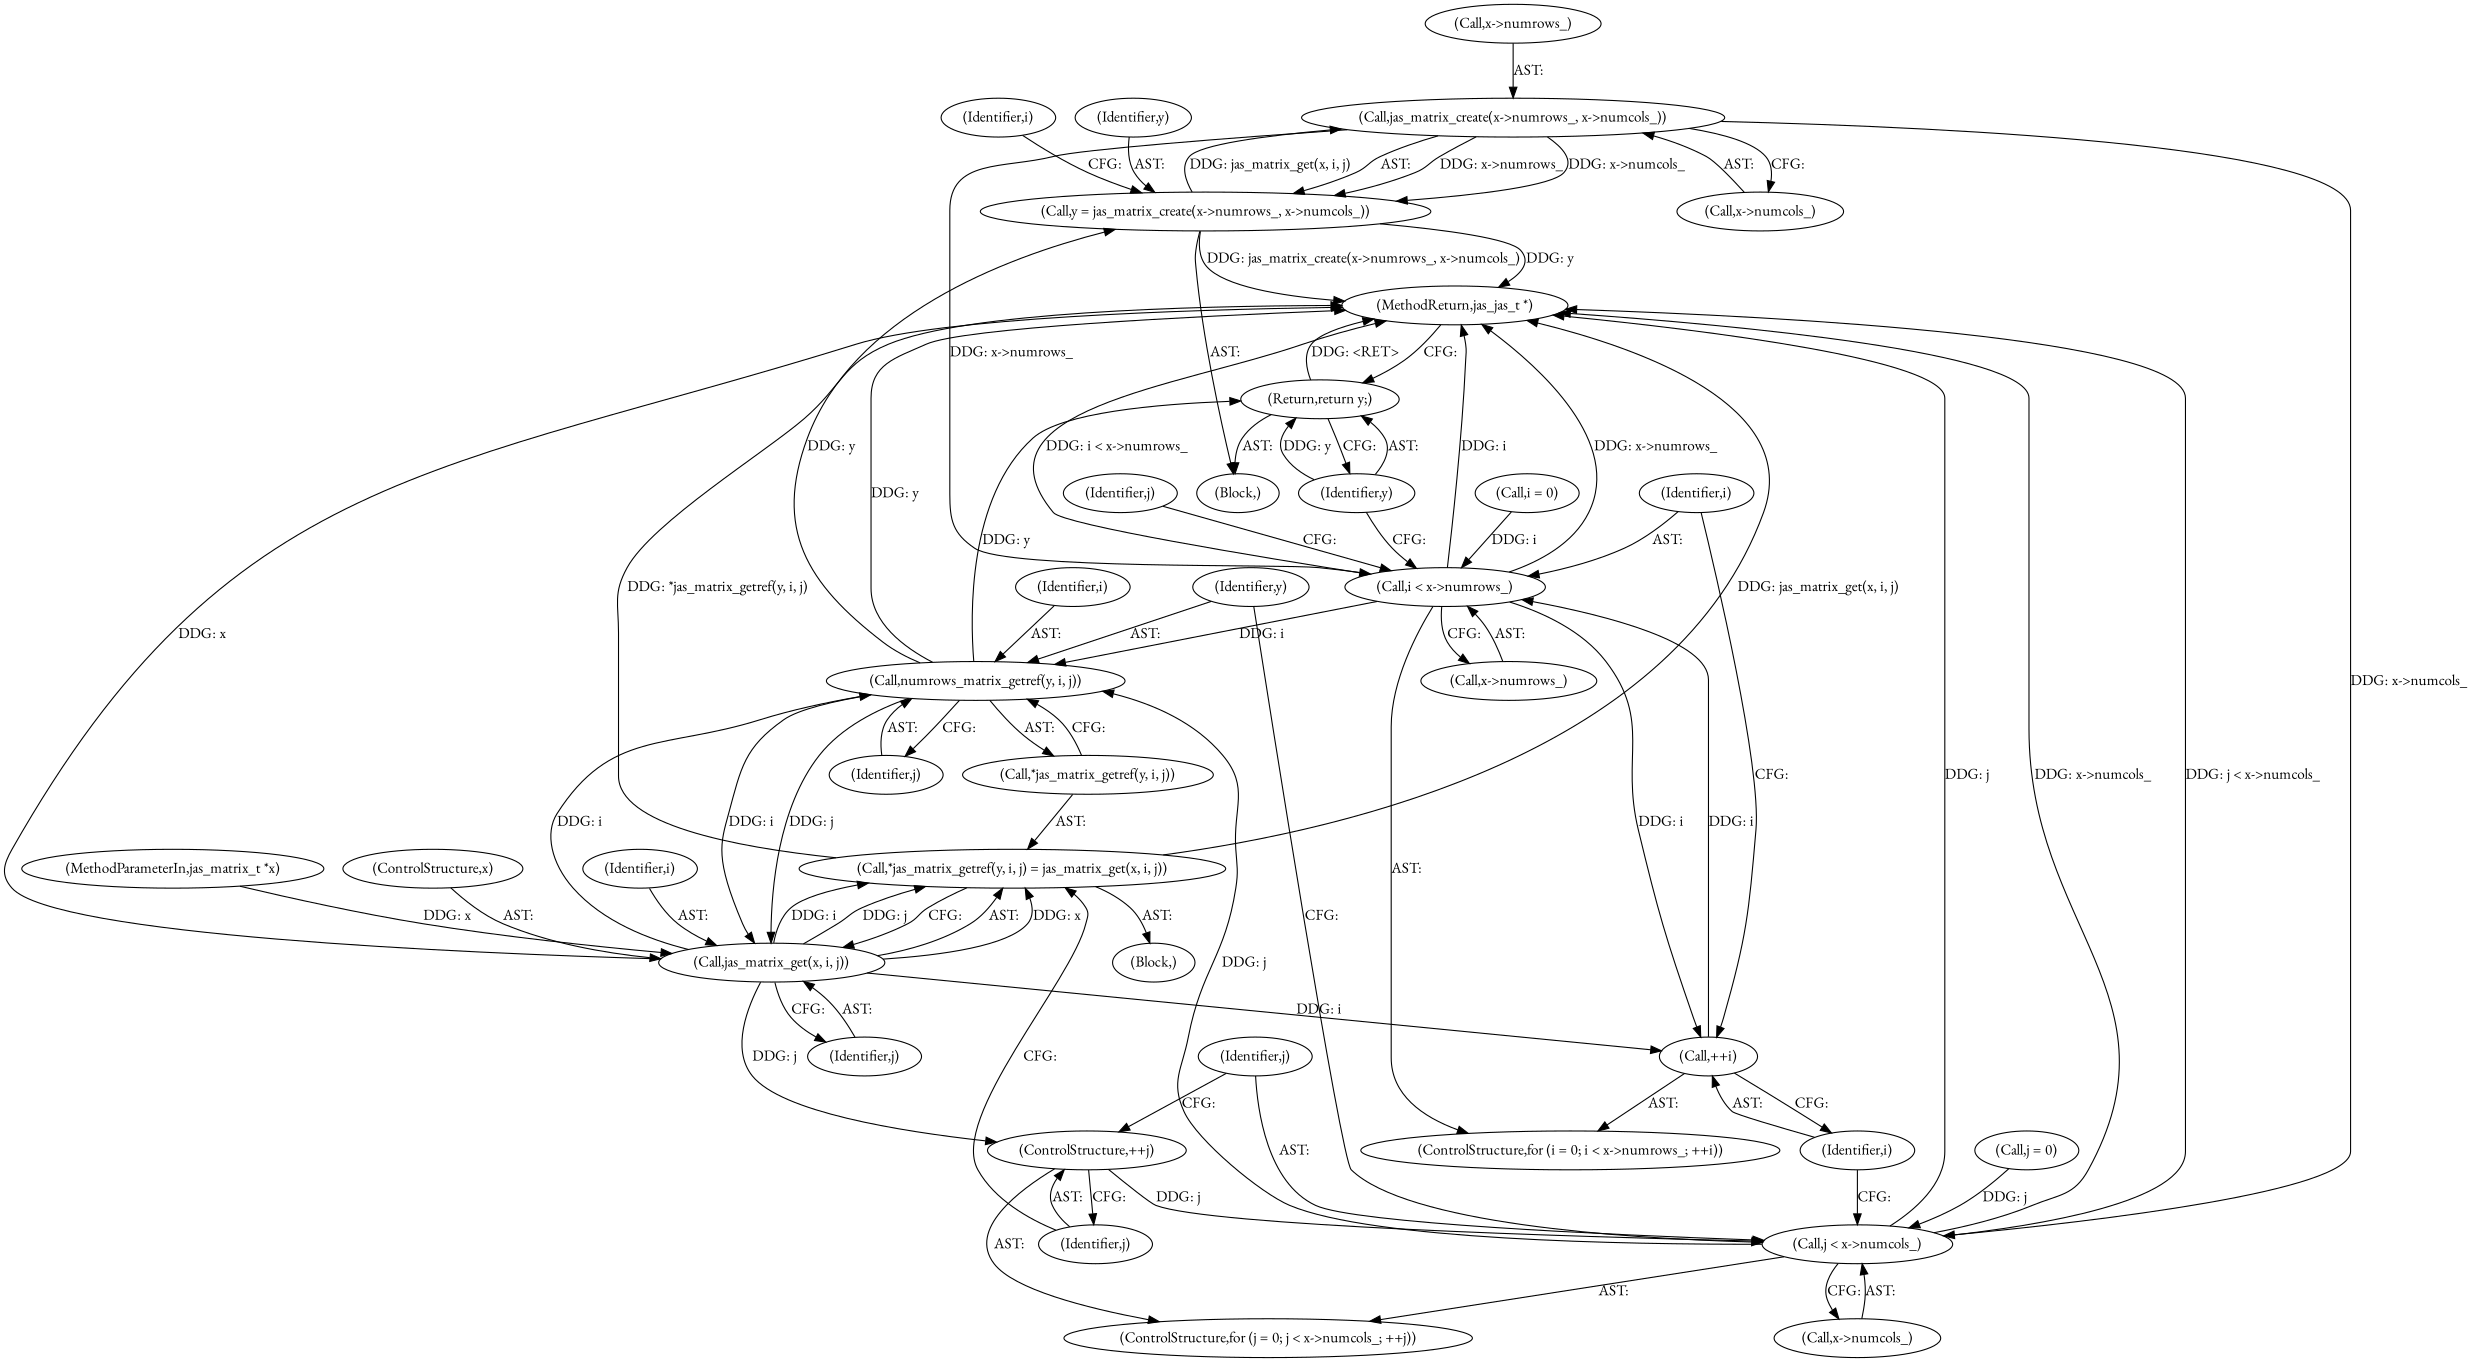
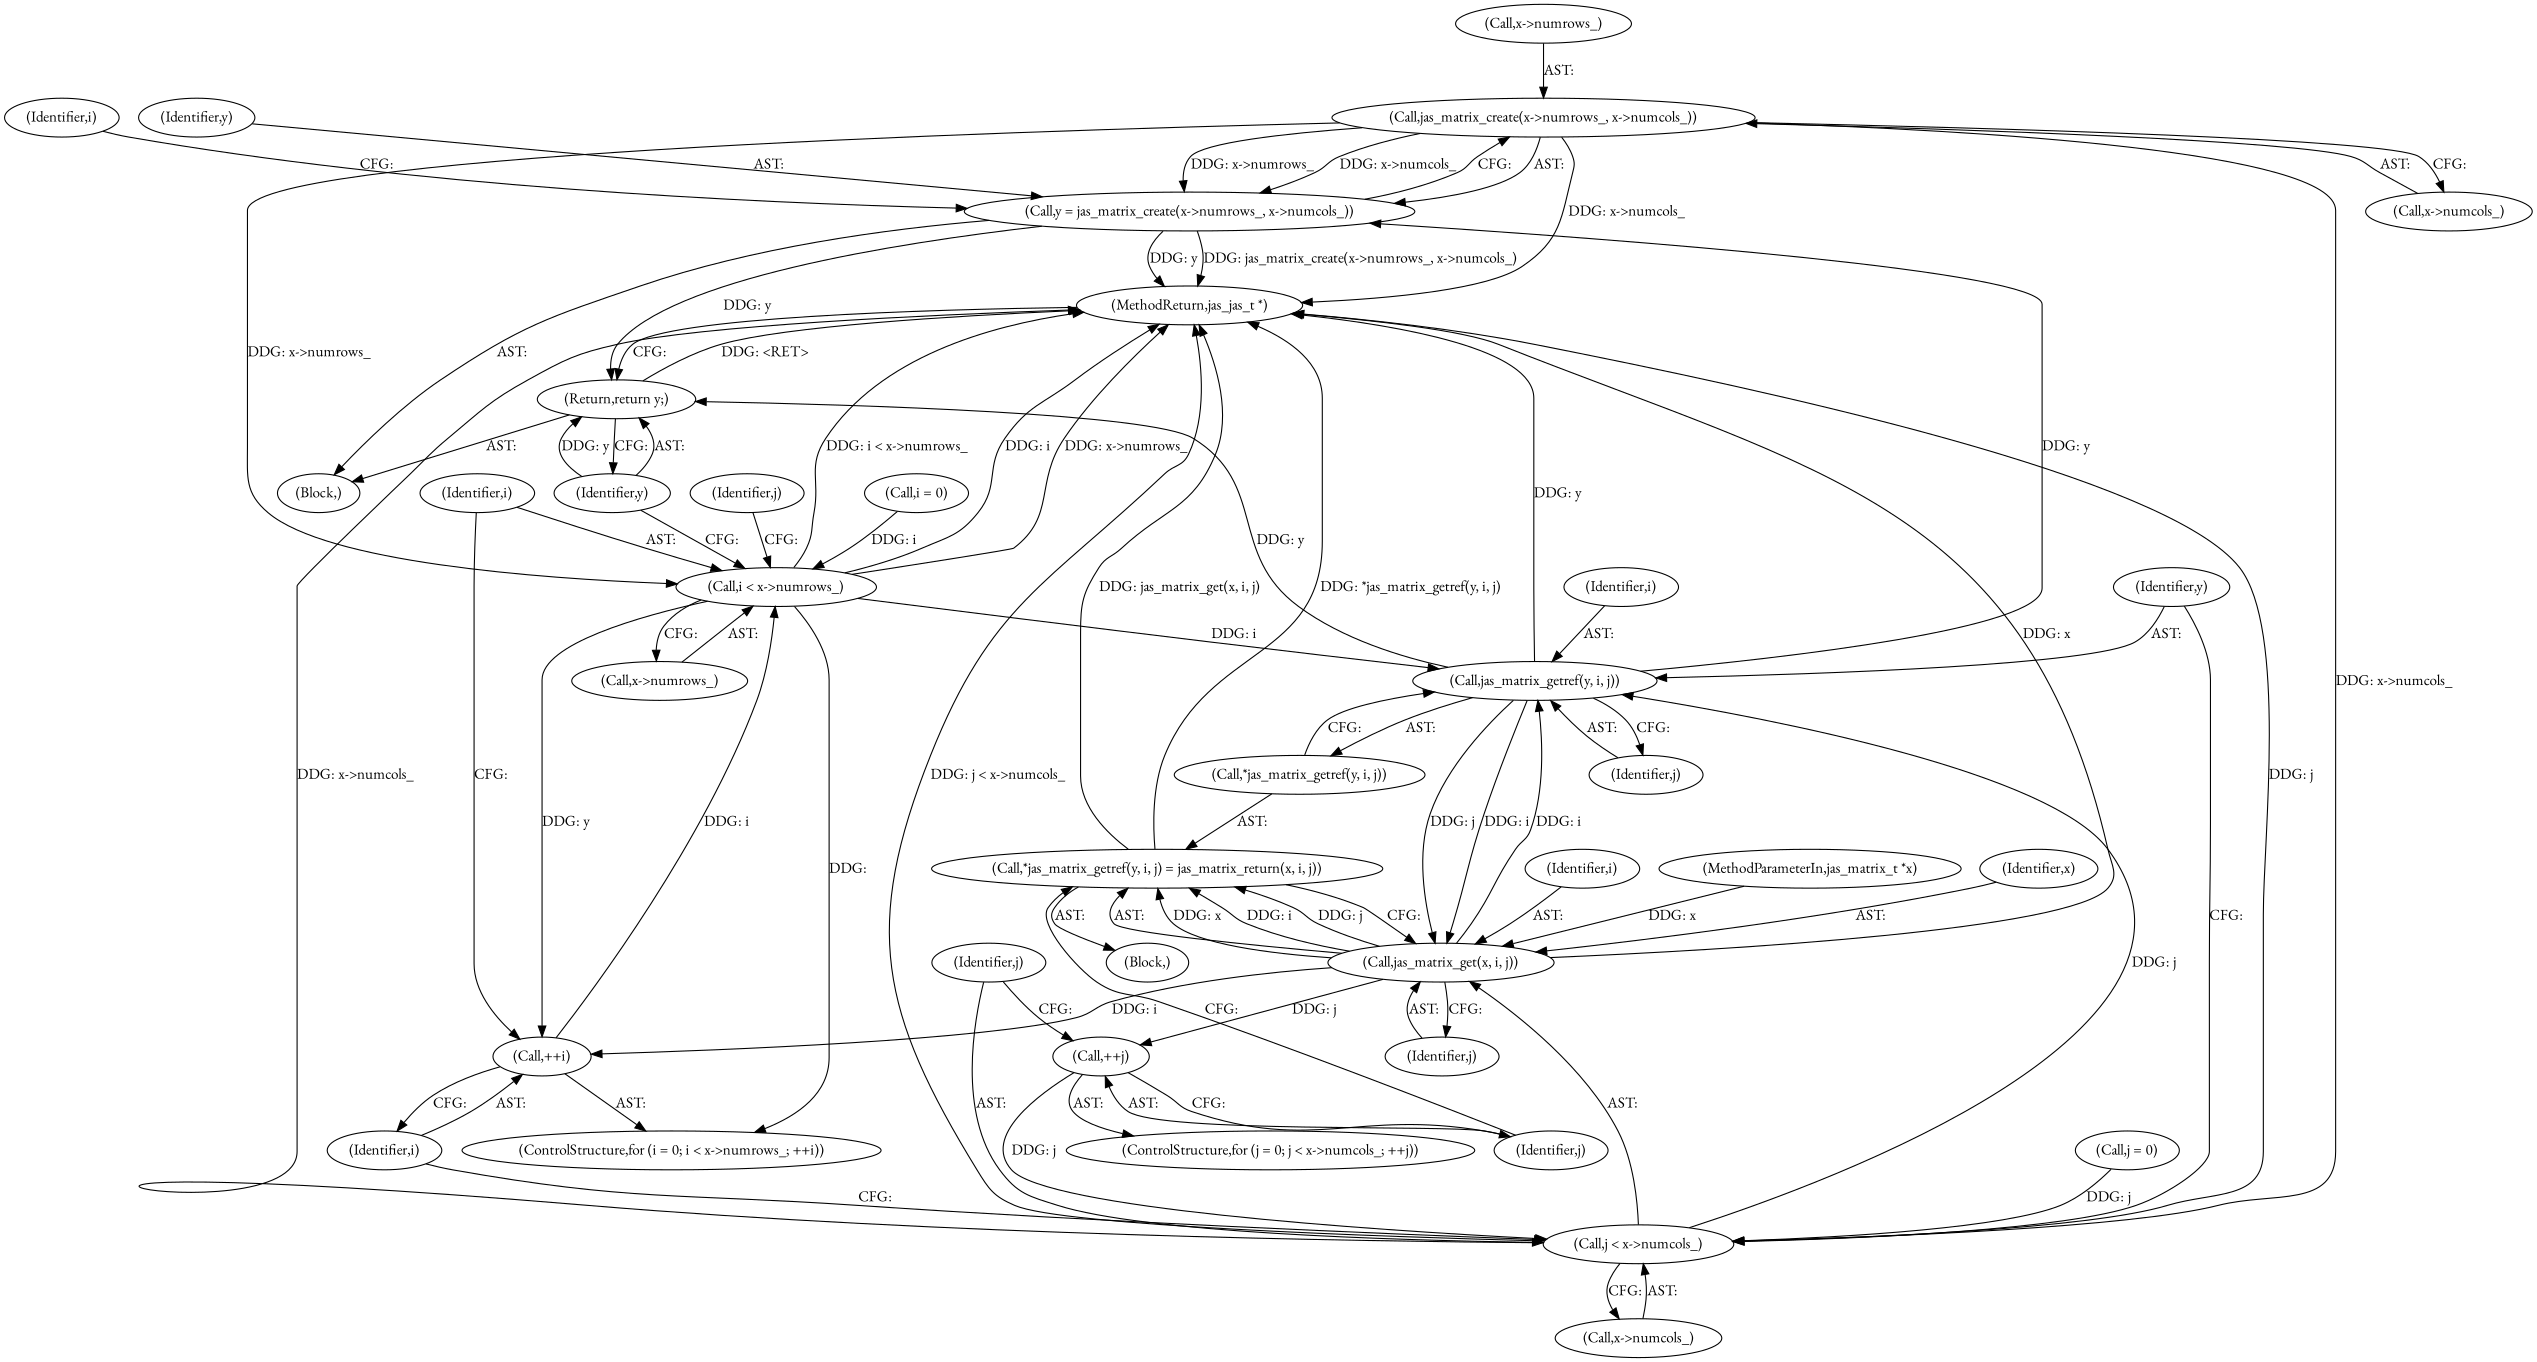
edge "(Call,y = jas_matrix_create(x->numrows_, x->numcols_))" -> "(Call,jas_matrix_create(x->numrows_, x->numcols_))": label "DDG: jas_matrix_get(x, i, j)" -> "CFG: "
edge "(Call,y = jas_matrix_create(x->numrows_, x->numcols_))" -> "(Return,return y;)": added, label "DDG: y"
edge "(Call,jas_matrix_create(x->numrows_, x->numcols_))" -> "(MethodReturn,jas_jas_t *)": added, label "DDG: x->numcols_"
node "(Call,numrows_matrix_getref(y, i, j))": label "(Call,numrows_matrix_getref(y, i, j))" -> "(Call,jas_matrix_getref(y, i, j))"
edge "(Call,i < x->numrows_)" -> "(Call,++i)": label "DDG: i" -> "DDG: y"
node "(ControlStructure,x)": label "(ControlStructure,x)" -> "(Identifier,x)"
node "(Call,*jas_matrix_getref(y, i, j) = jas_matrix_get(x, i, j))": label "(Call,*jas_matrix_getref(y, i, j) = jas_matrix_get(x, i, j))" -> "(Call,*jas_matrix_getref(y, i, j) = jas_matrix_return(x, i, j))"
edge "(Call,i < x->numrows_)" -> "(ControlStructure,for (i = 0; i < x->numrows_; ++i))": label "AST: " -> "DDG: "
node "(ControlStructure,++j)": label "(ControlStructure,++j)" -> "(Call,++j)"
edge "(Call,j < x->numcols_)" -> "(ControlStructure,for (j = 0; j < x->numcols_; ++j))": now "(Call,j < x->numcols_)" -> "(Call,jas_matrix_get(x, i, j))"
